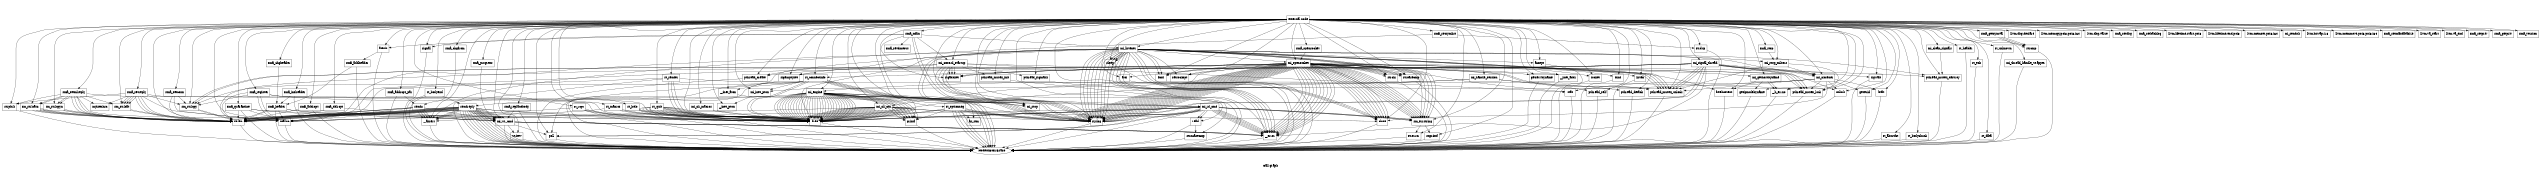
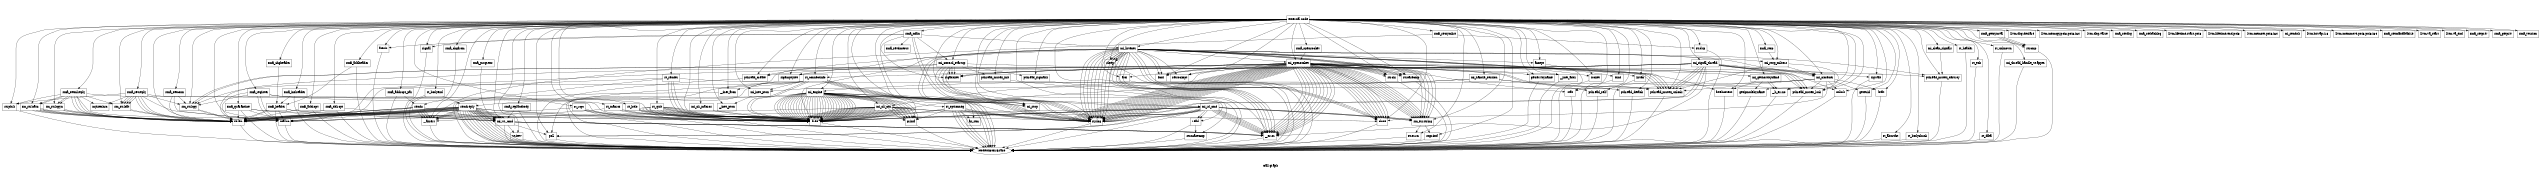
edge "atexit" -> "smfi_addheader": now "external node" -> "smfi_addheader"
edge "mi_listener" -> "malloc": removed
edge "mi_control_startup" -> "stat": now "external node" -> "stat"
edge "__inet_aton" -> "mi_rd_cmd": now "__inet_aton" -> "Node0x805152a20"
edge "smfi_delrcpt" -> "Node0x805152a20": added
